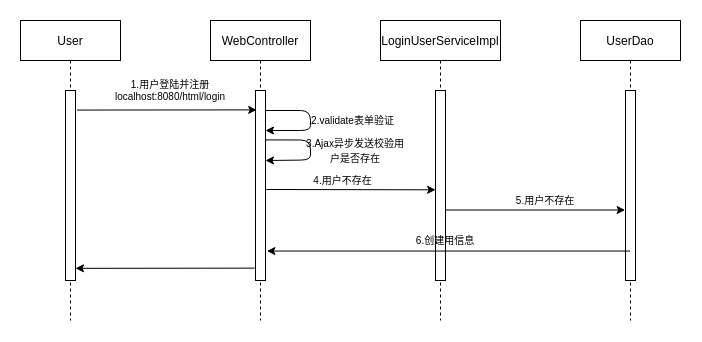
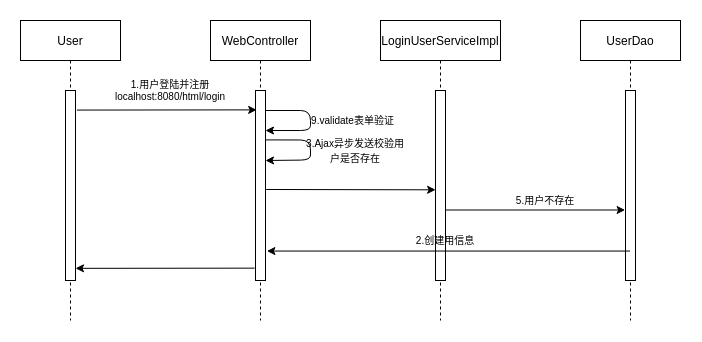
node "2.validate表单验证": label "2.validate表单验证" -> "9.validate表单验证"
node "4.用户不存在": removed
node "6.创建用信息": label "6.创建用信息" -> "2.创建用信息"
